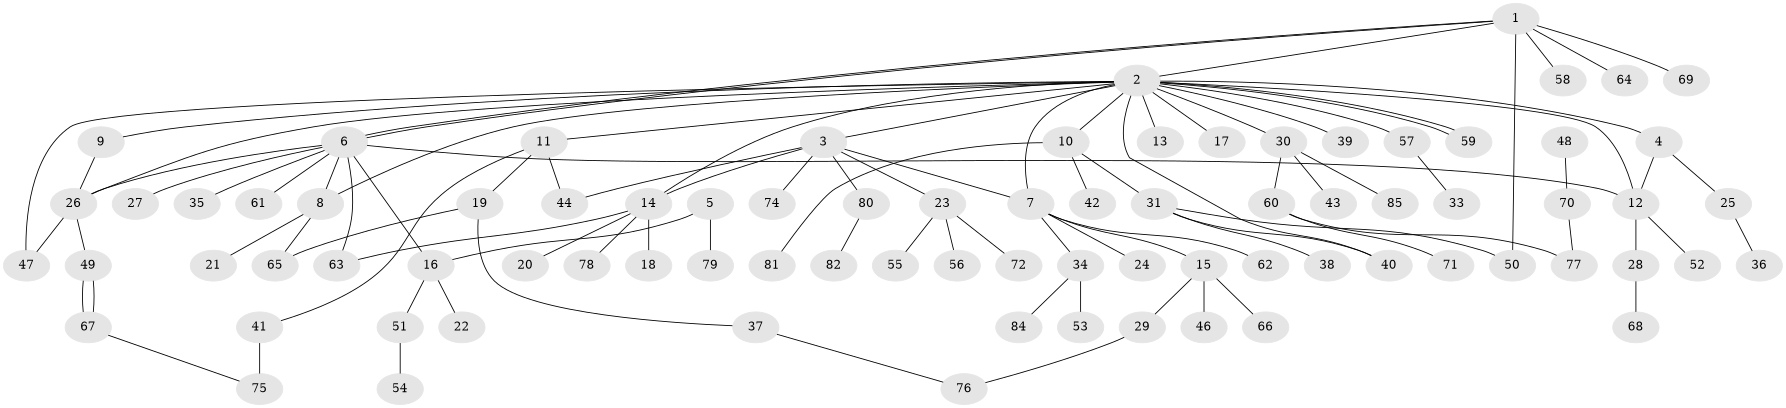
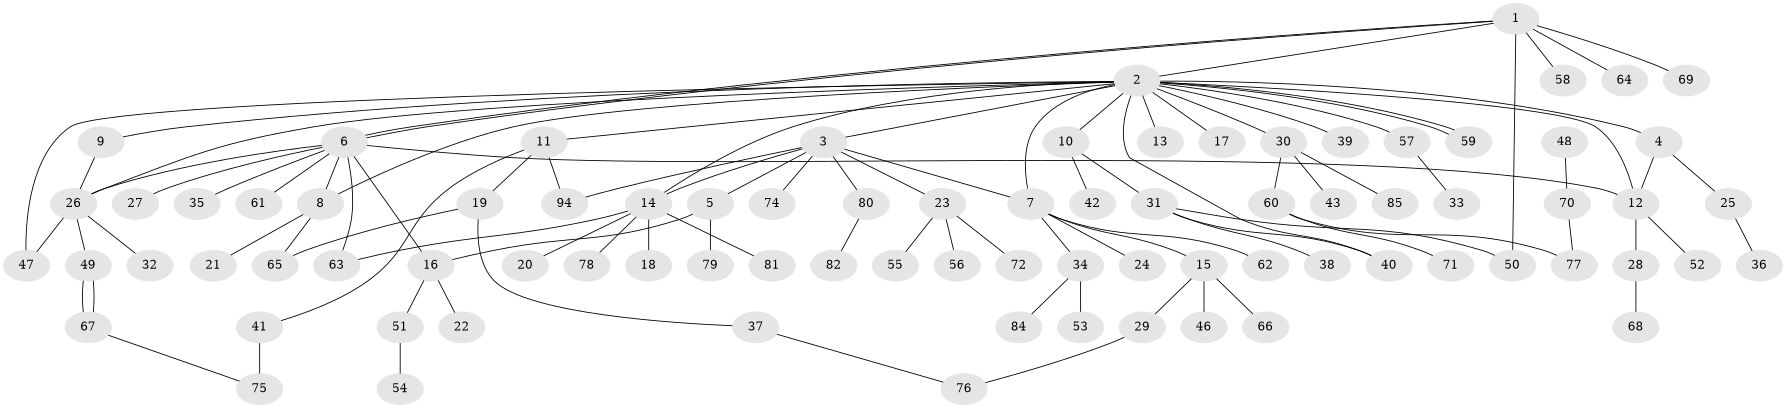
edge "10" -- "81": now "14" -- "81"
edge "3" -- "5": added
node "44": label "44" -> "94"
node "32": added
